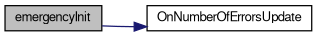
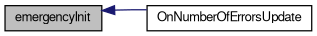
edge "emergencyInit" -> "OnNumberOfErrorsUpdate": reversed
